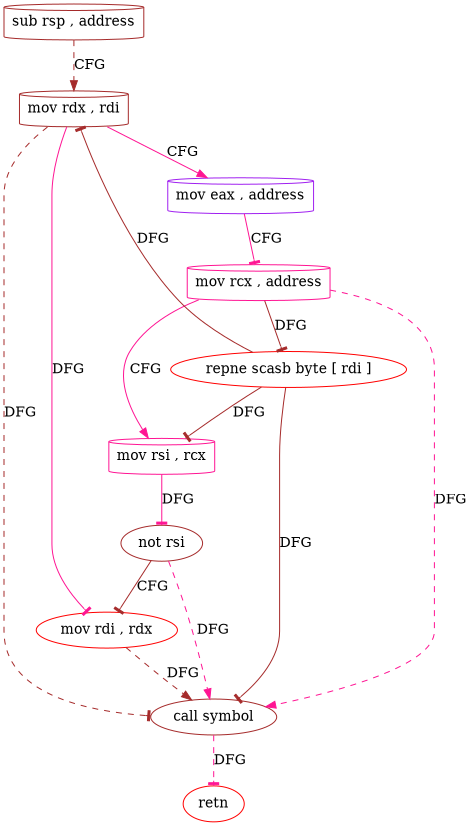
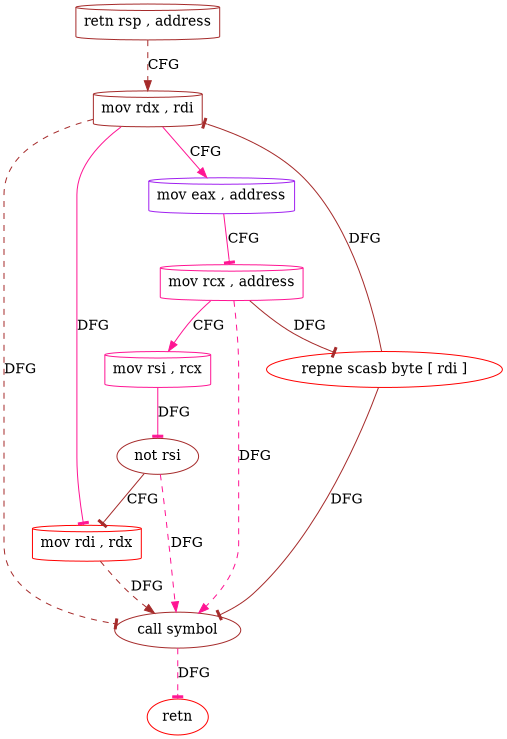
node "sub rsp , address": label "sub rsp , address" -> "retn rsp , address"
edge "repne scasb byte [ rdi ]" -> "mov rsi , rcx": removed, label "DFG"
node "mov rdi , rdx": shape ellipse -> cylinder
